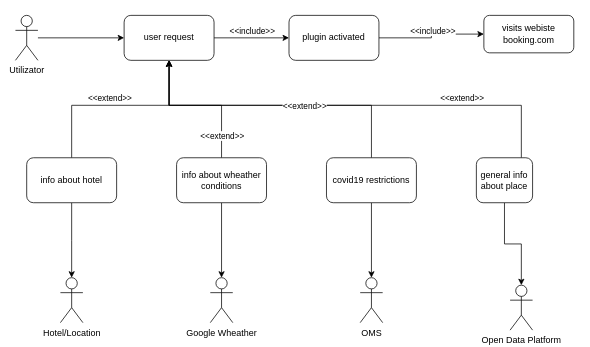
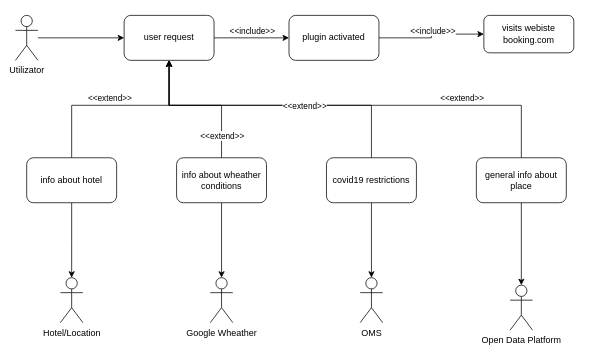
node "general info about place": size 56x45 -> 90x45
